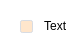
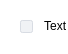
node "Text": fillcolor #ffe6cc -> #f0f2f5
